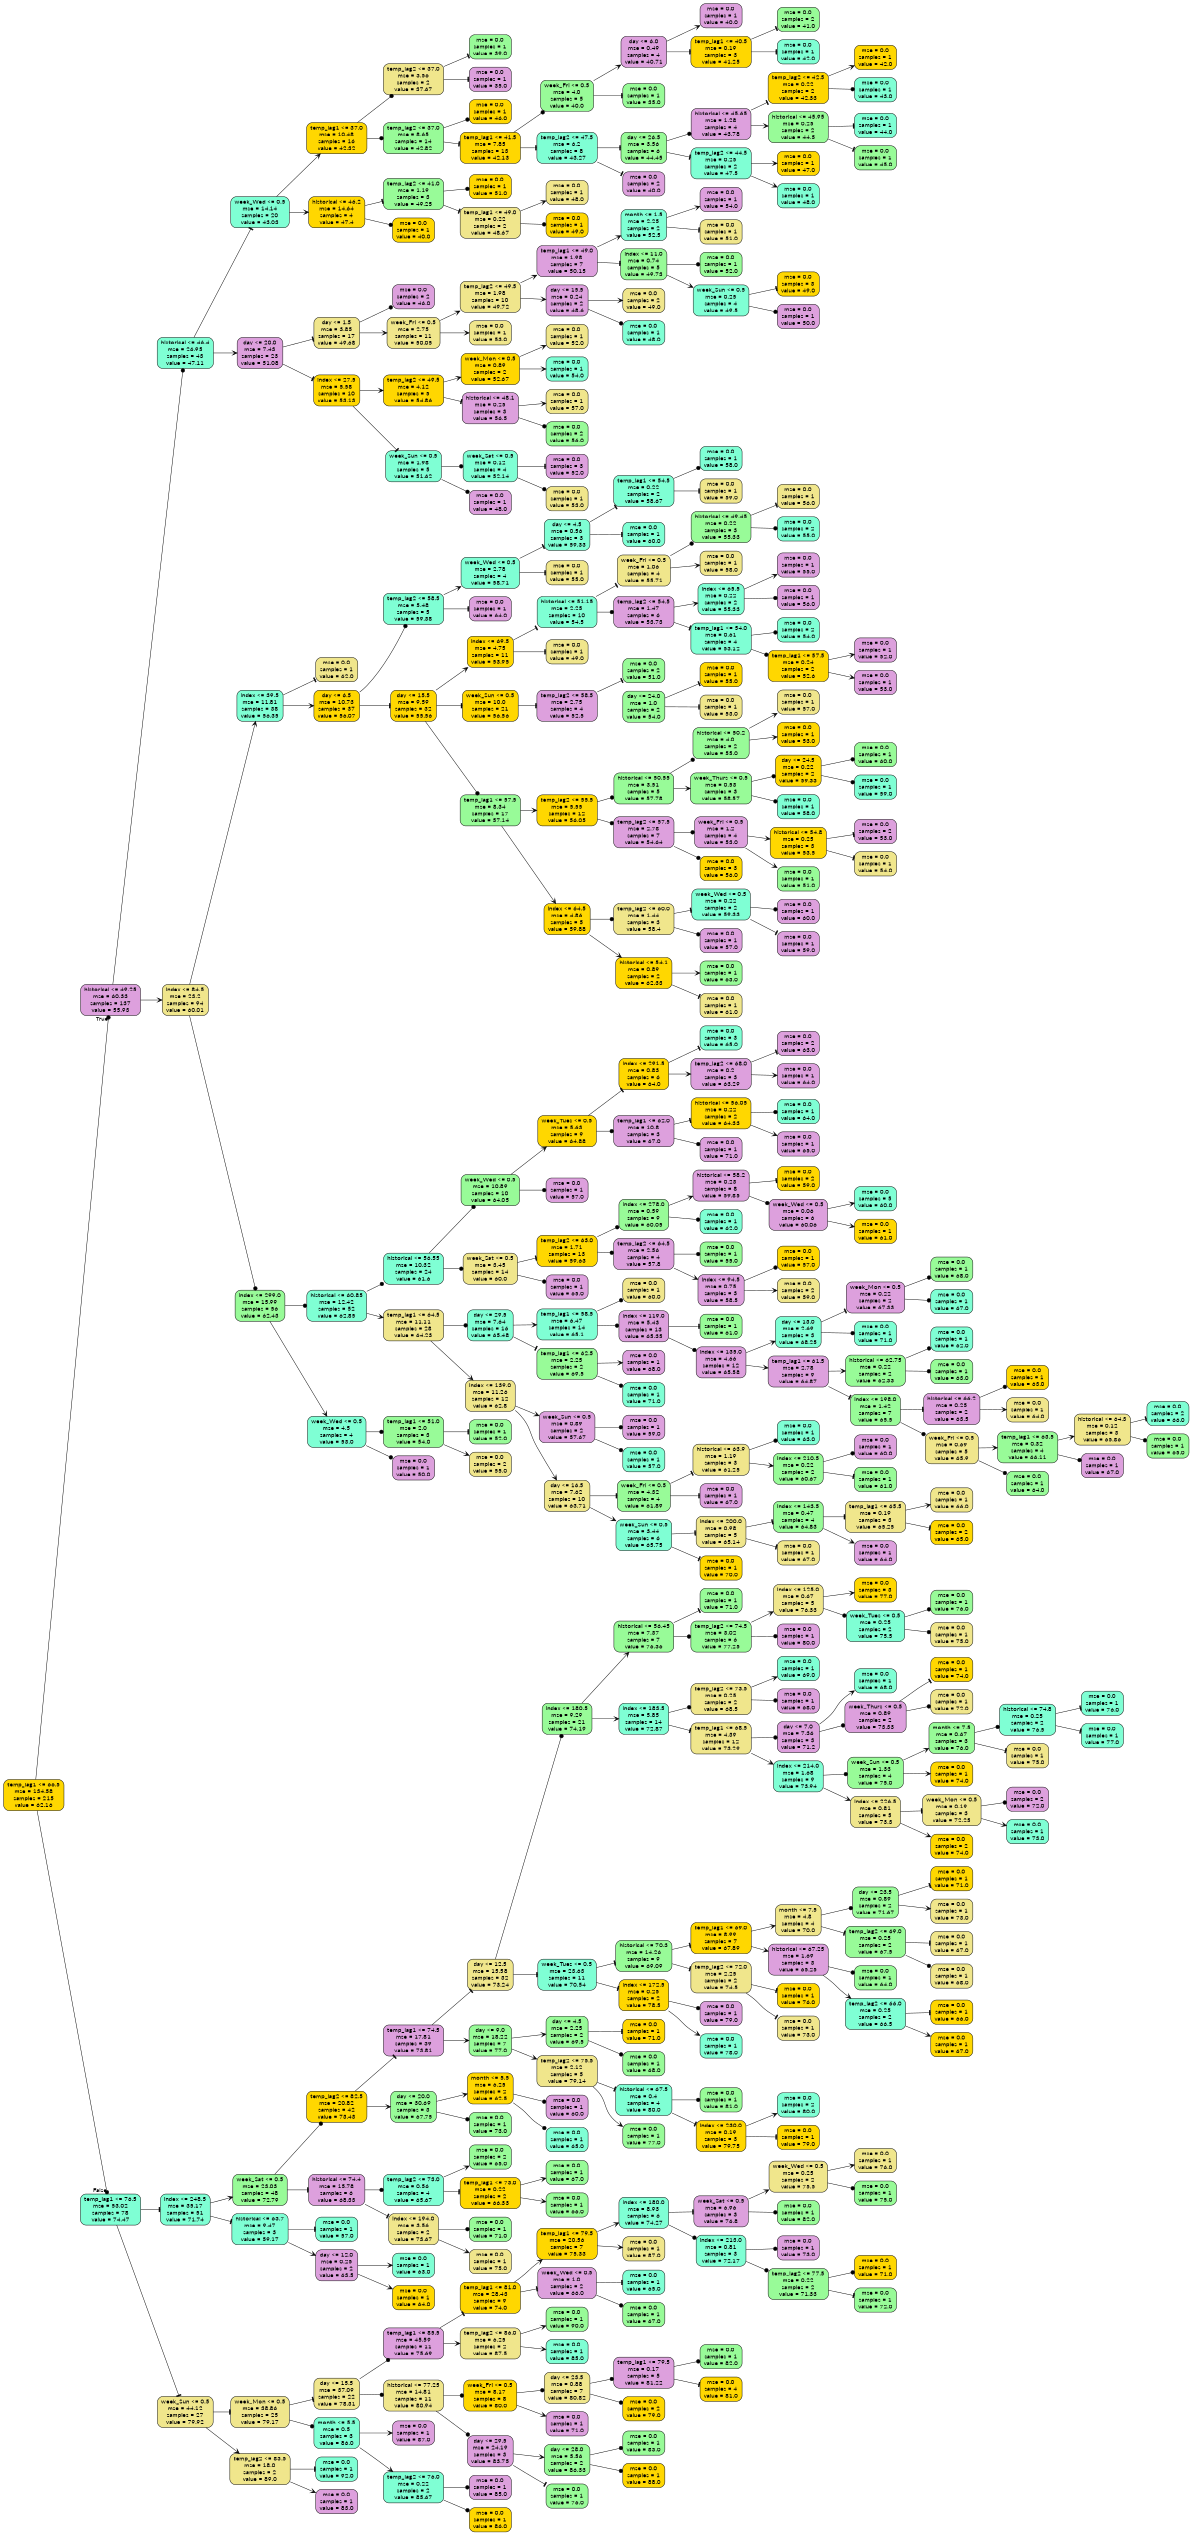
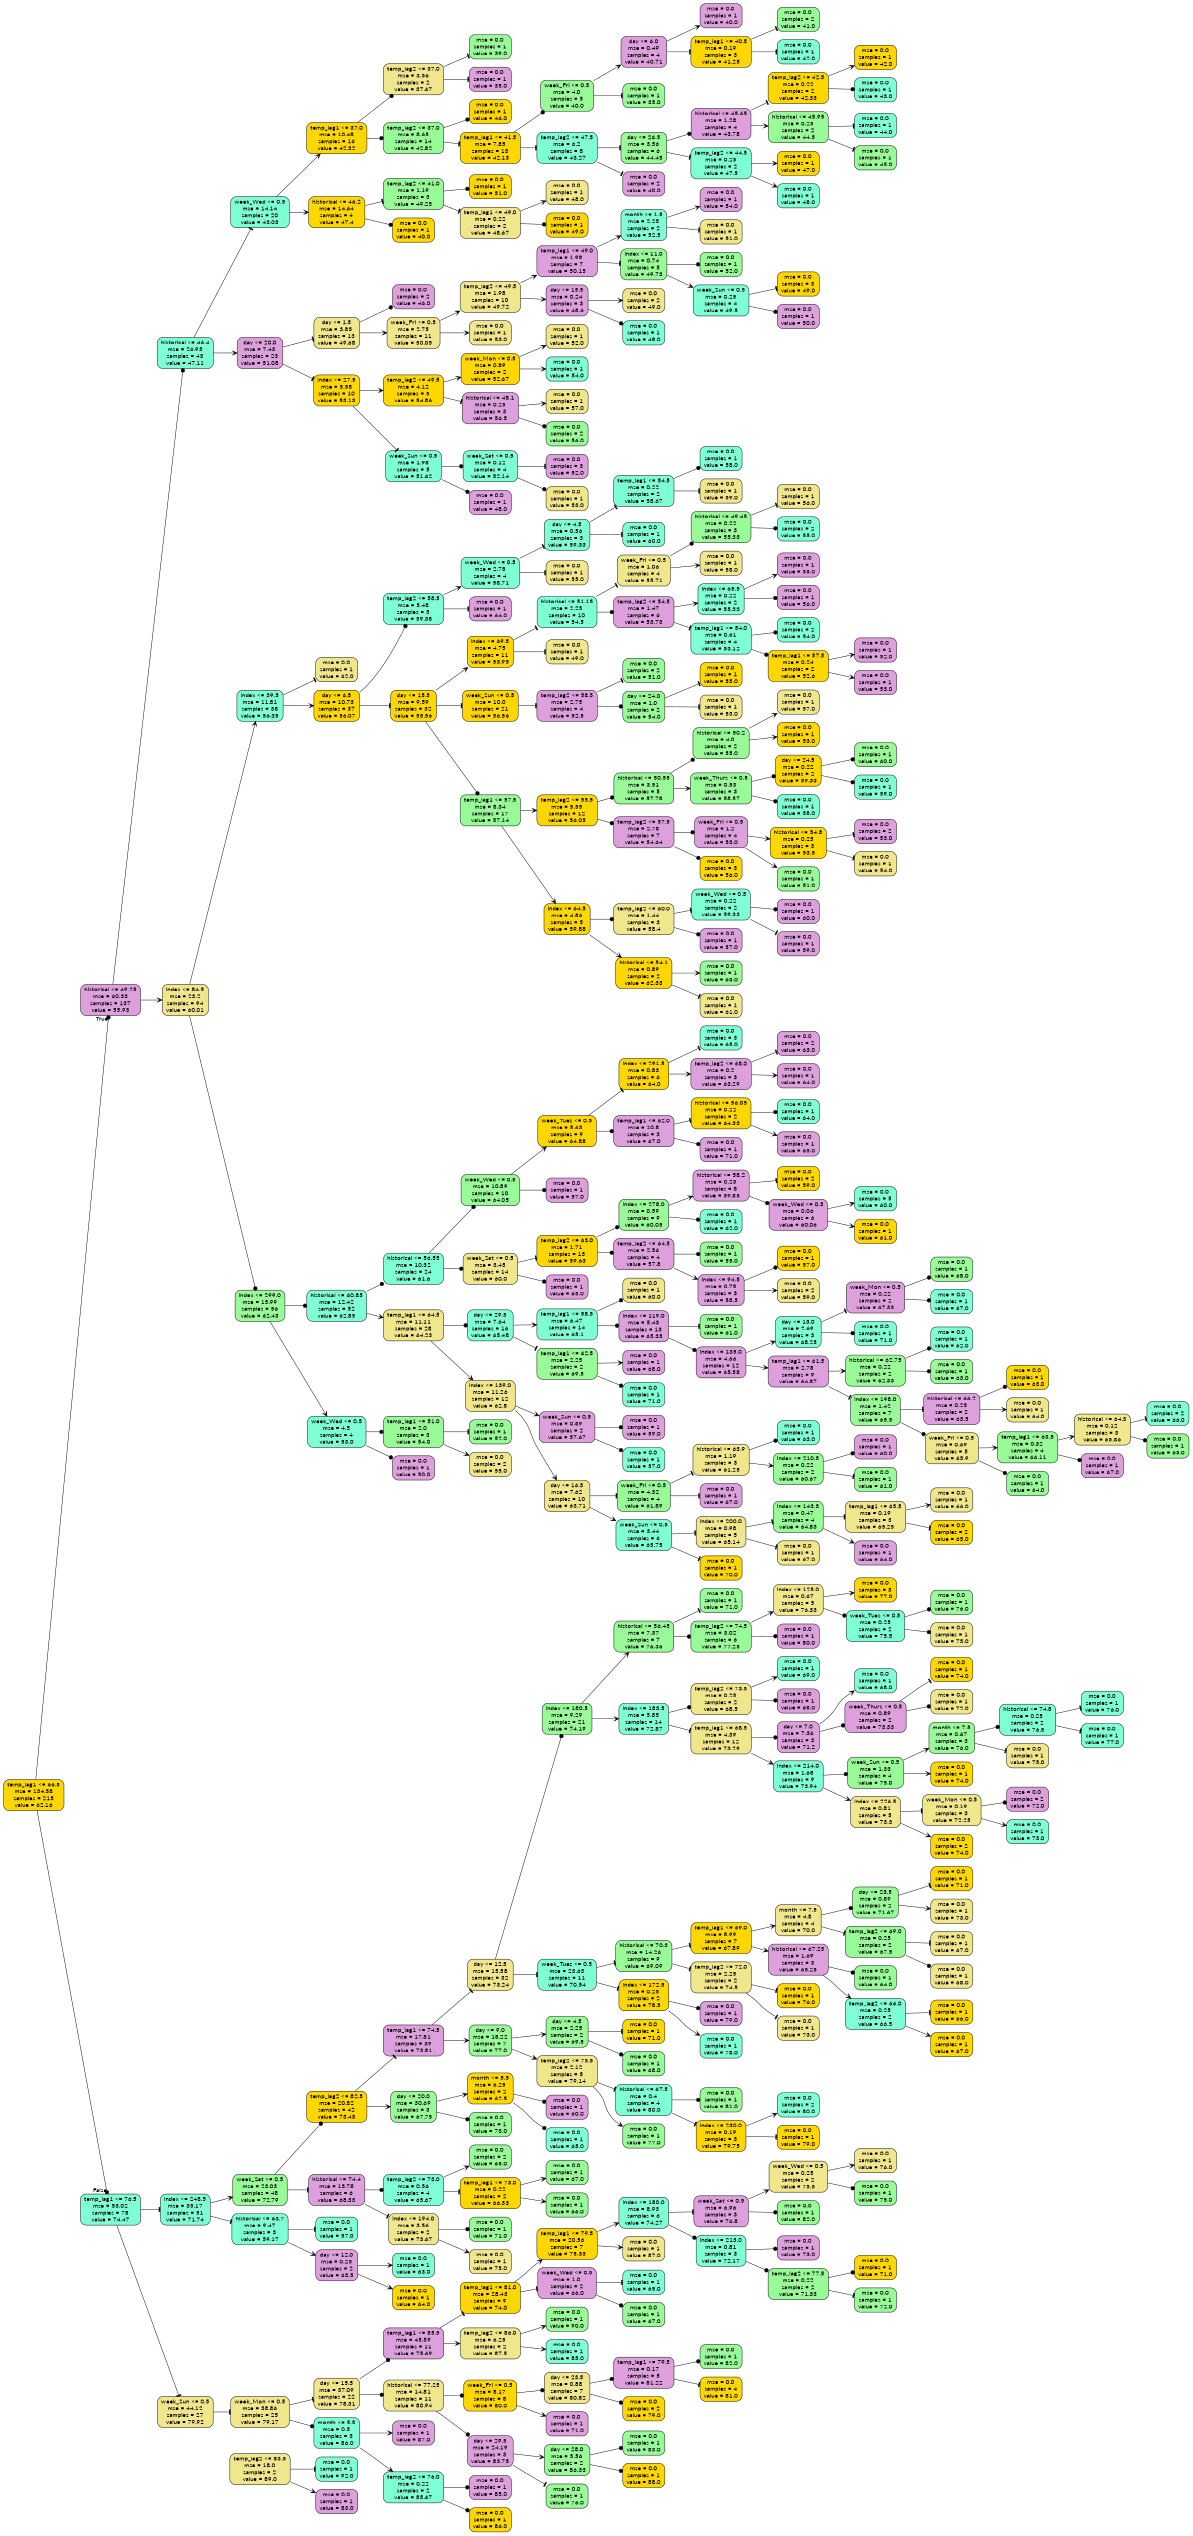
node "day <= 15.5 mse = 0.24 samples = 2 value = 48.6": label "day <= 15.5 mse = 0.24 samples = 2 value = 48.6" -> "day <= 15.5 mse = 0.24 samples = 3 value = 48.6"
node "day <= 1.5 mse = 3.85 samples = 17 value = 49.68": label "day <= 1.5 mse = 3.85 samples = 17 value = 49.68" -> "day <= 1.5 mse = 3.85 samples = 13 value = 49.68"
edge "temp_lag2 <= 58.5 mse = 2.75 samples = 4 value = 52.5" -> "day <= 24.0 mse = 1.0 samples = 2 value = 54.0": added
edge "week_Sun <= 0.5 mse = 44.12 samples = 27 value = 79.92" -> "temp_lag2 <= 83.5 mse = 18.0 samples = 2 value = 89.0": removed
